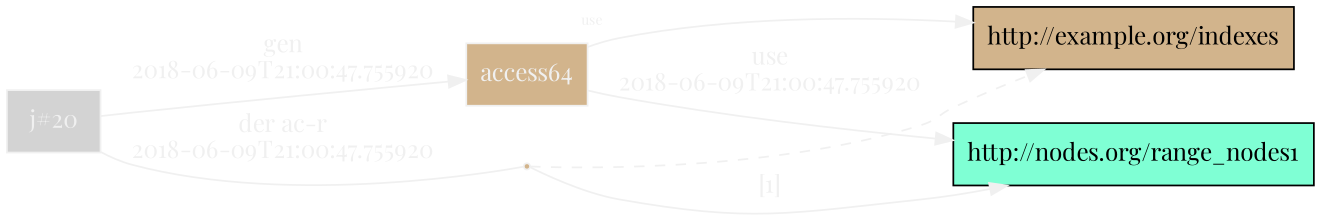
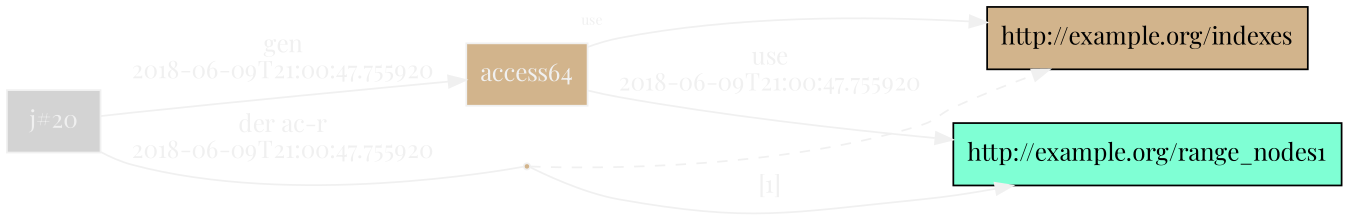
node "http://nodes.org/range_nodes1": label "http://nodes.org/range_nodes1" -> "http://example.org/range_nodes1"
